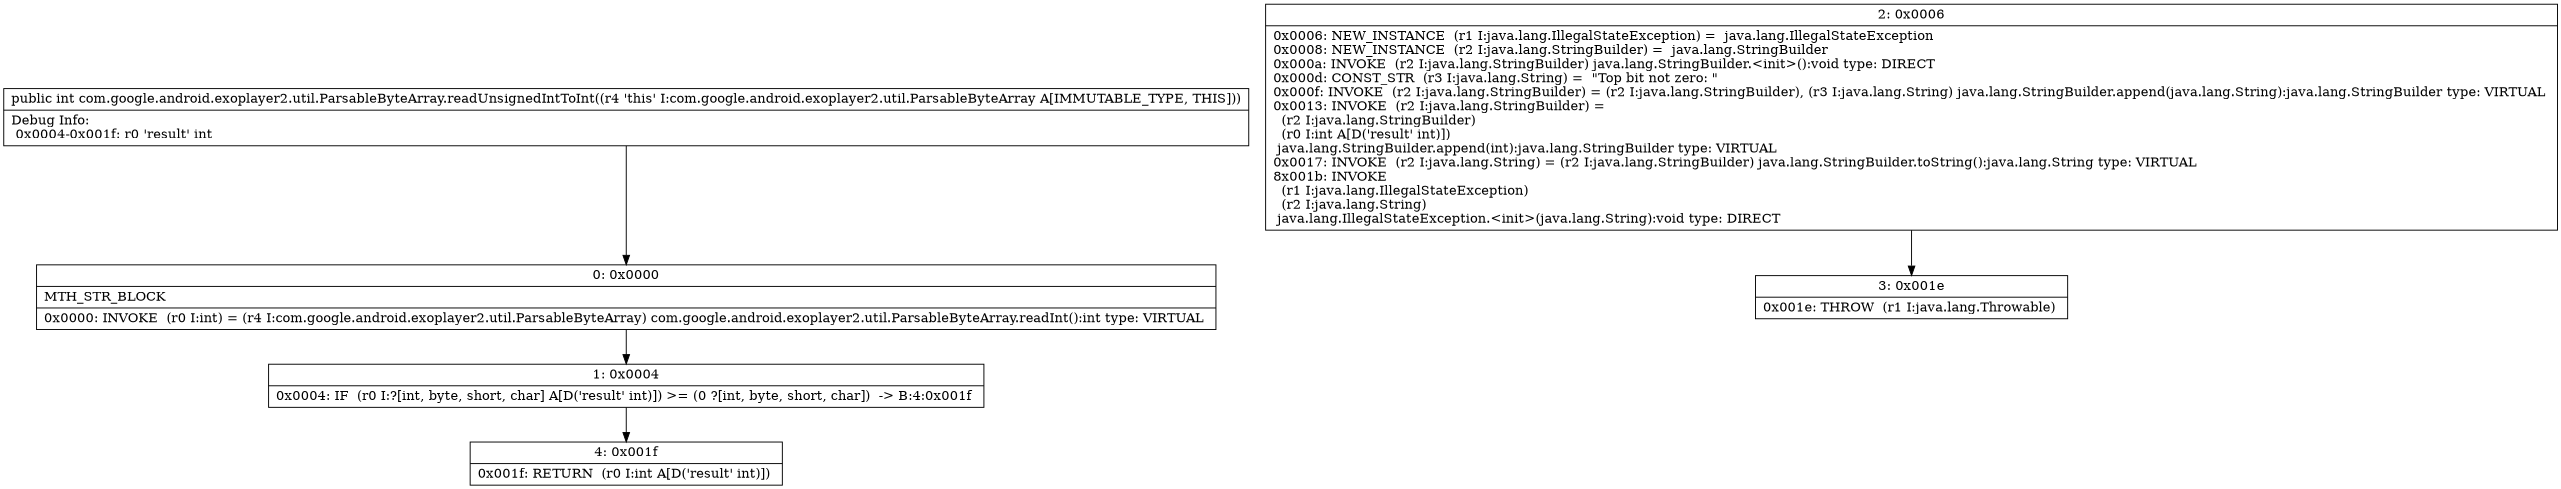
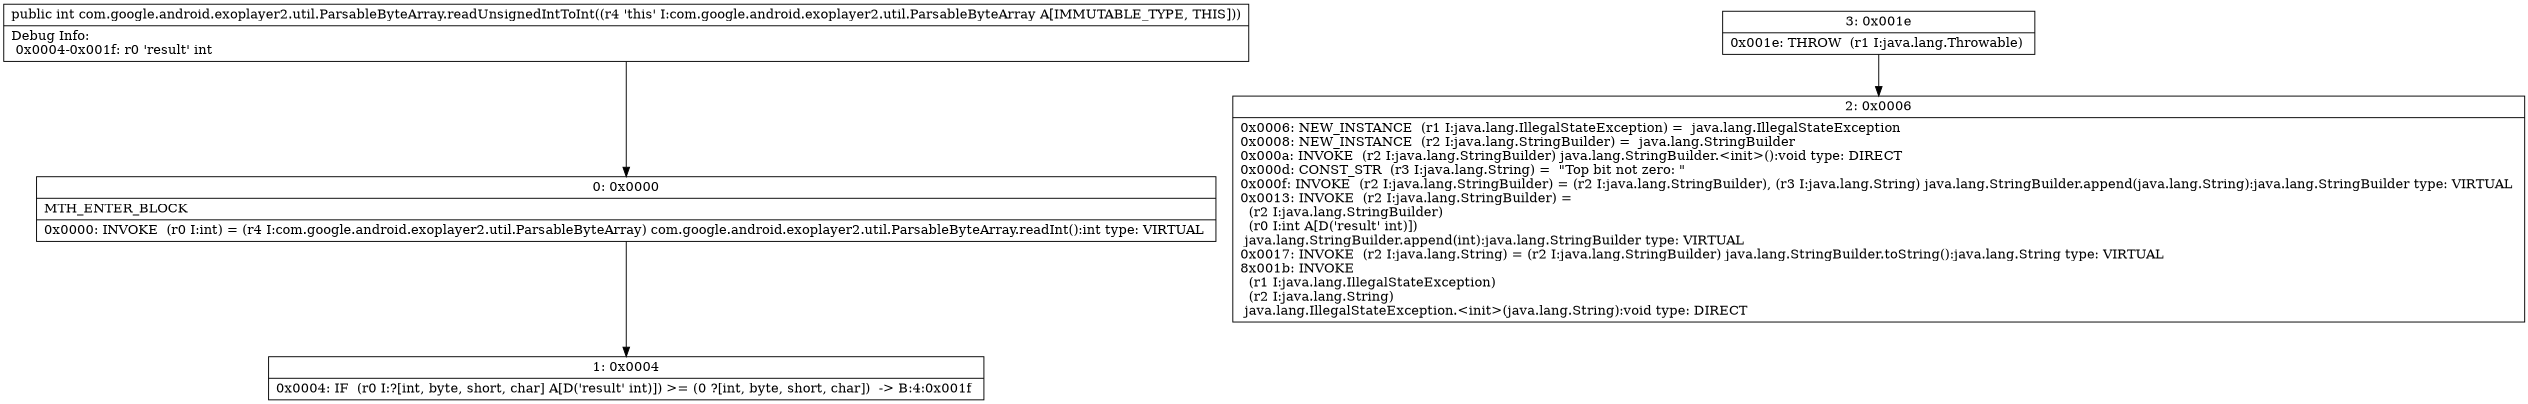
edge "2: 0x0006" -> "3: 0x001e": reversed
node "0: 0x0000": text "MTH_STR_BLOCK" -> "MTH_ENTER_BLOCK"
node "4: 0x001f": removed
